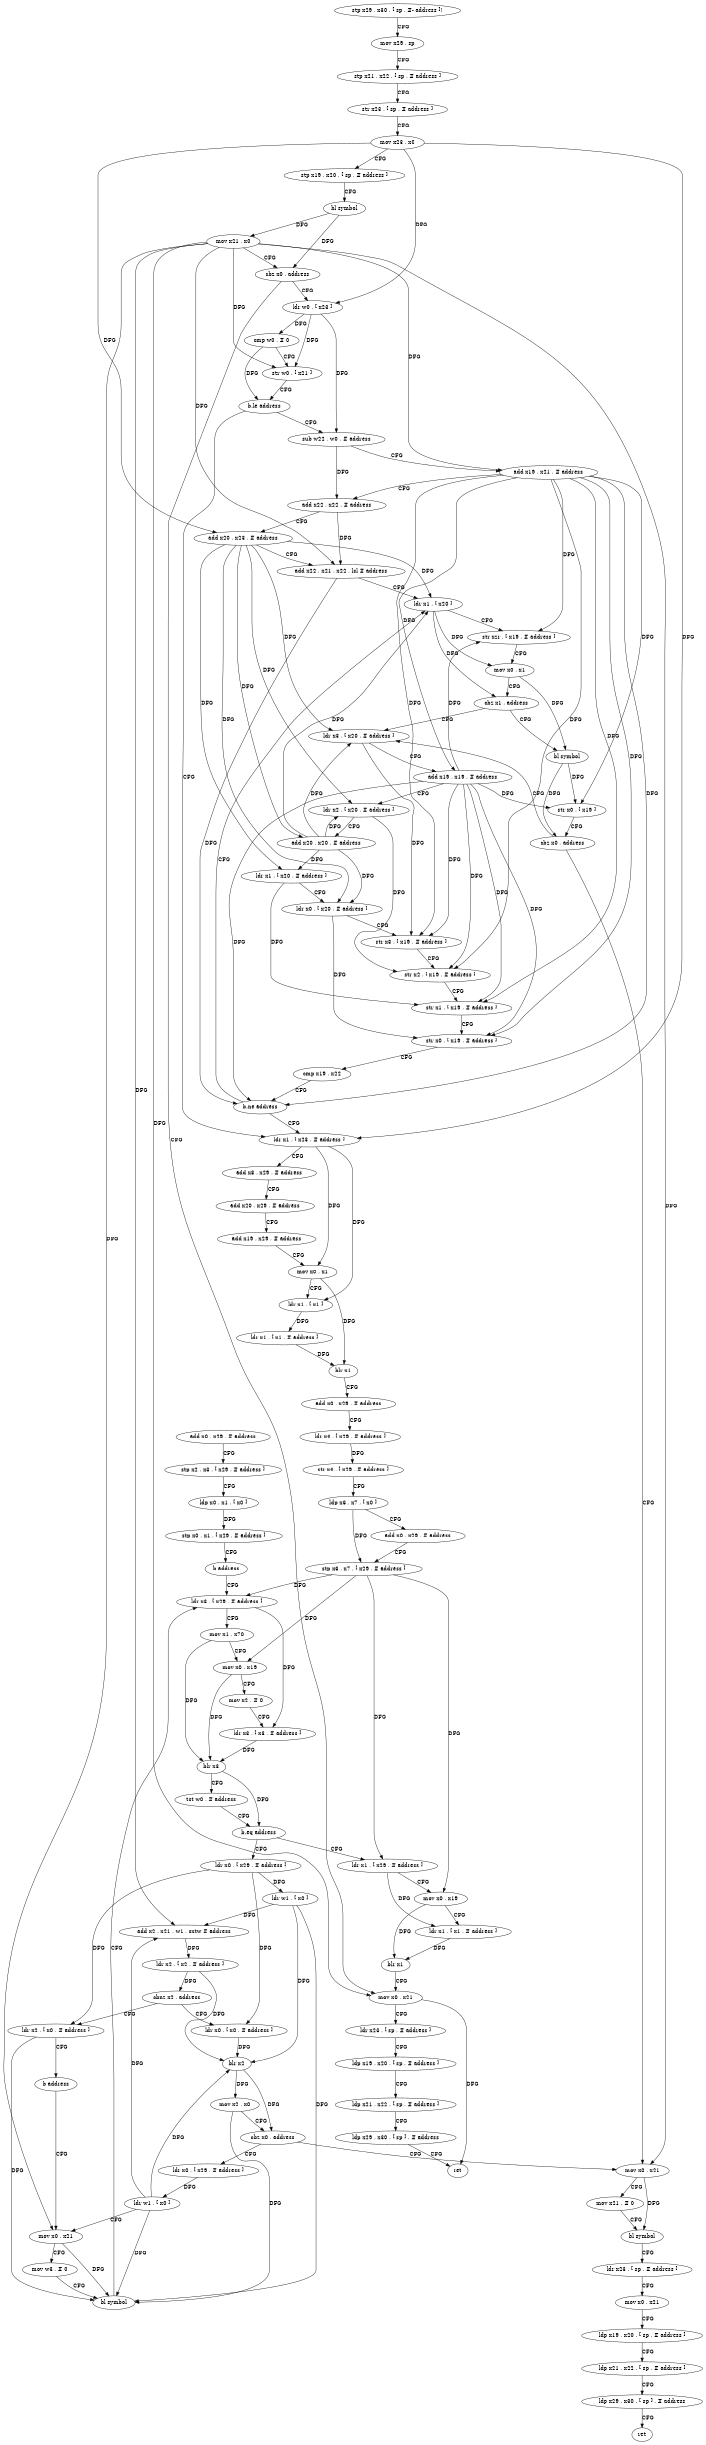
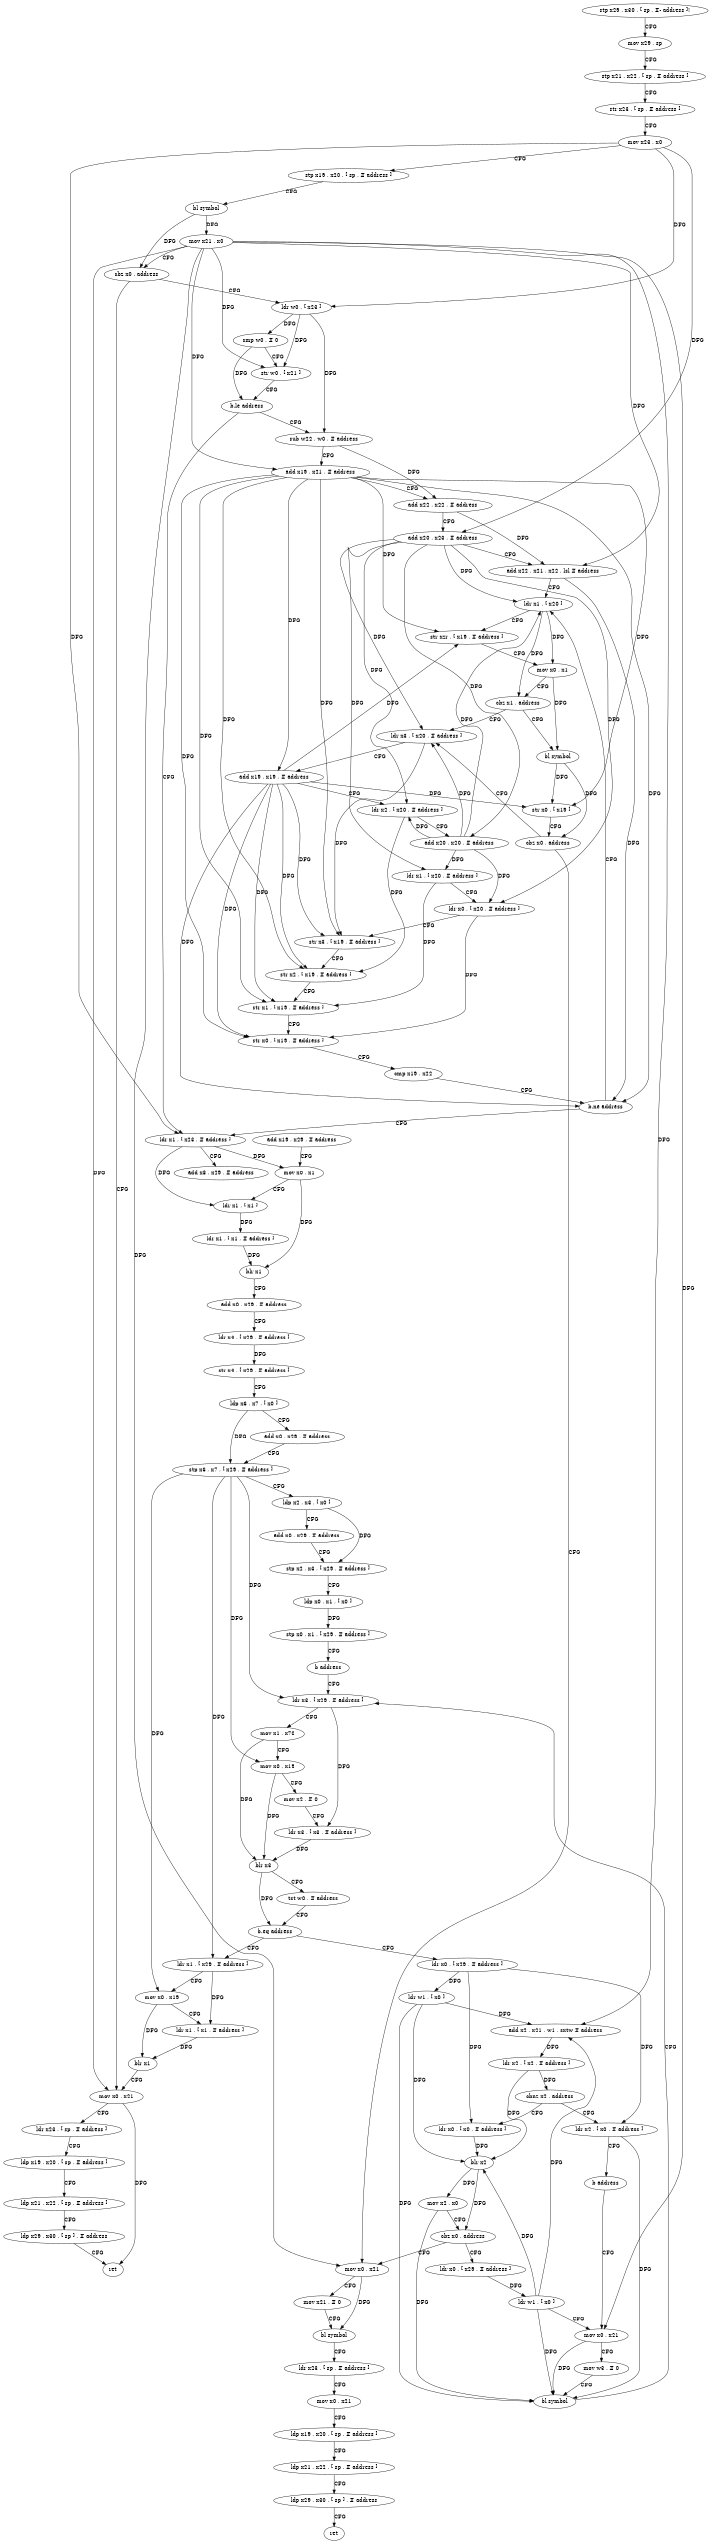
node "add x20 , x29 , # address": removed
node "ldp x2 , x3 , [ x0 ]": added
